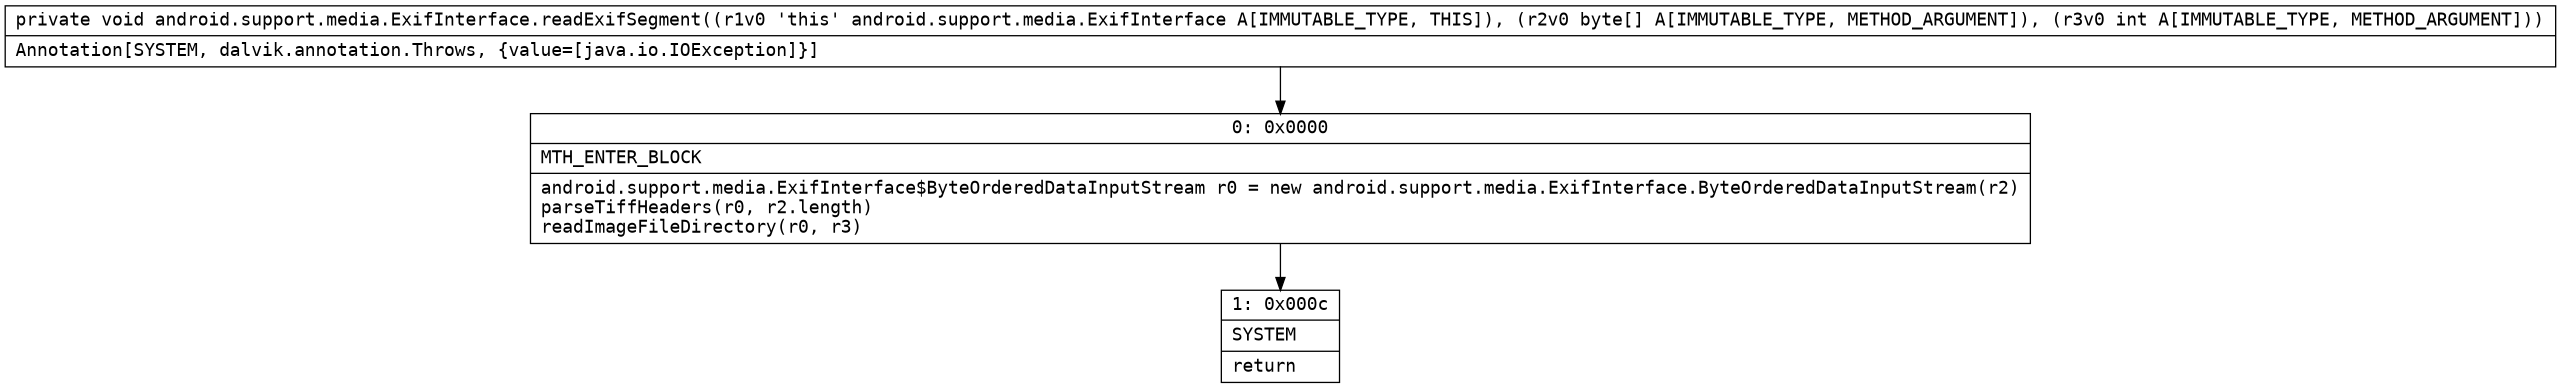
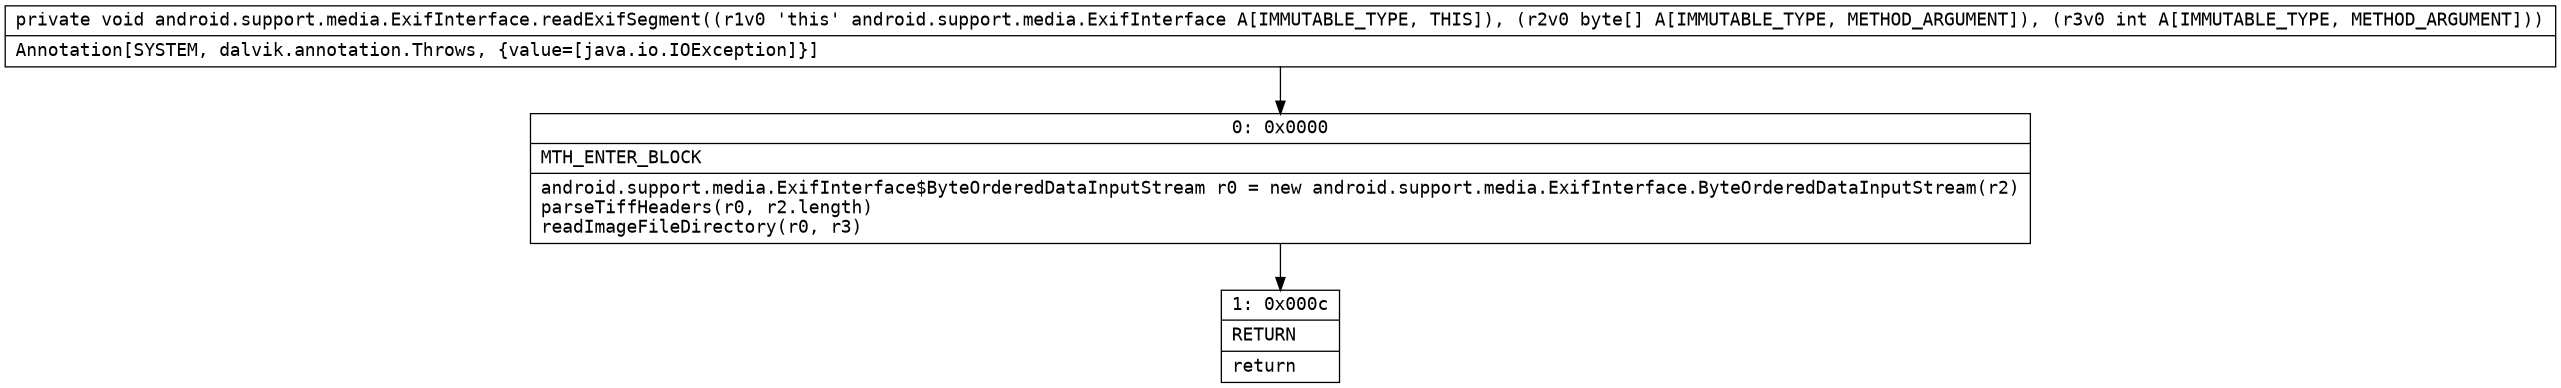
node "1: 0x000c": text "SYSTEM" -> "RETURN"
